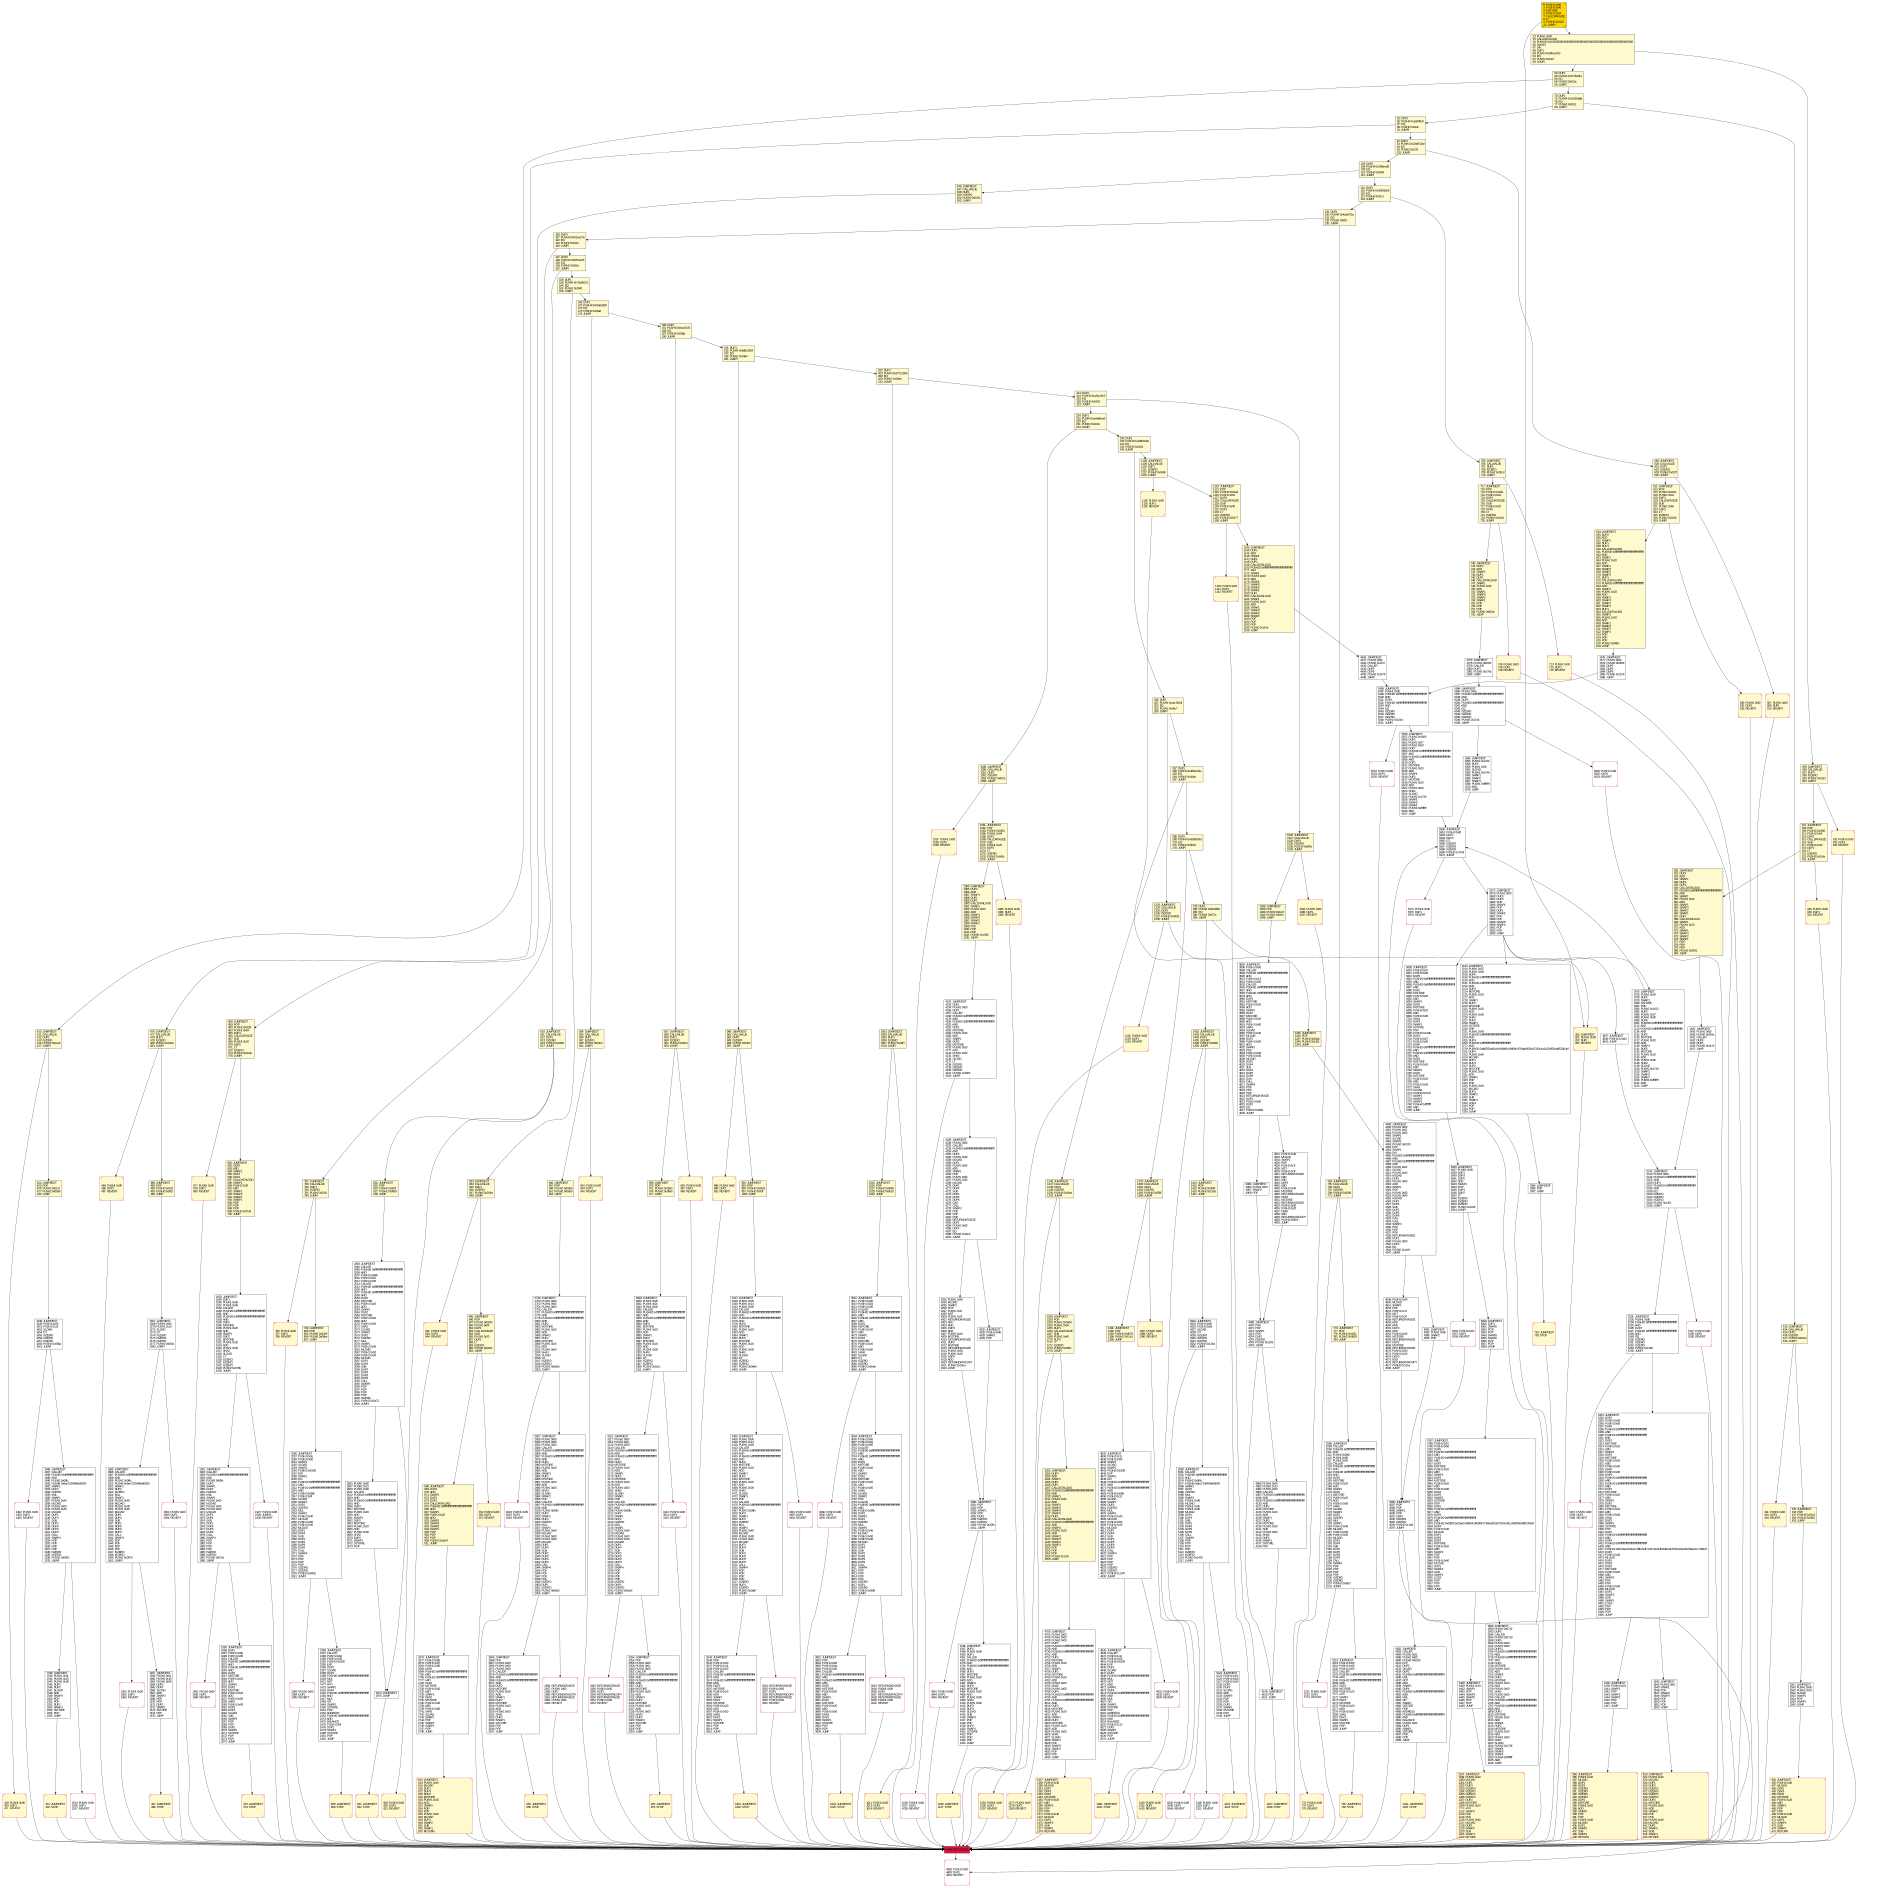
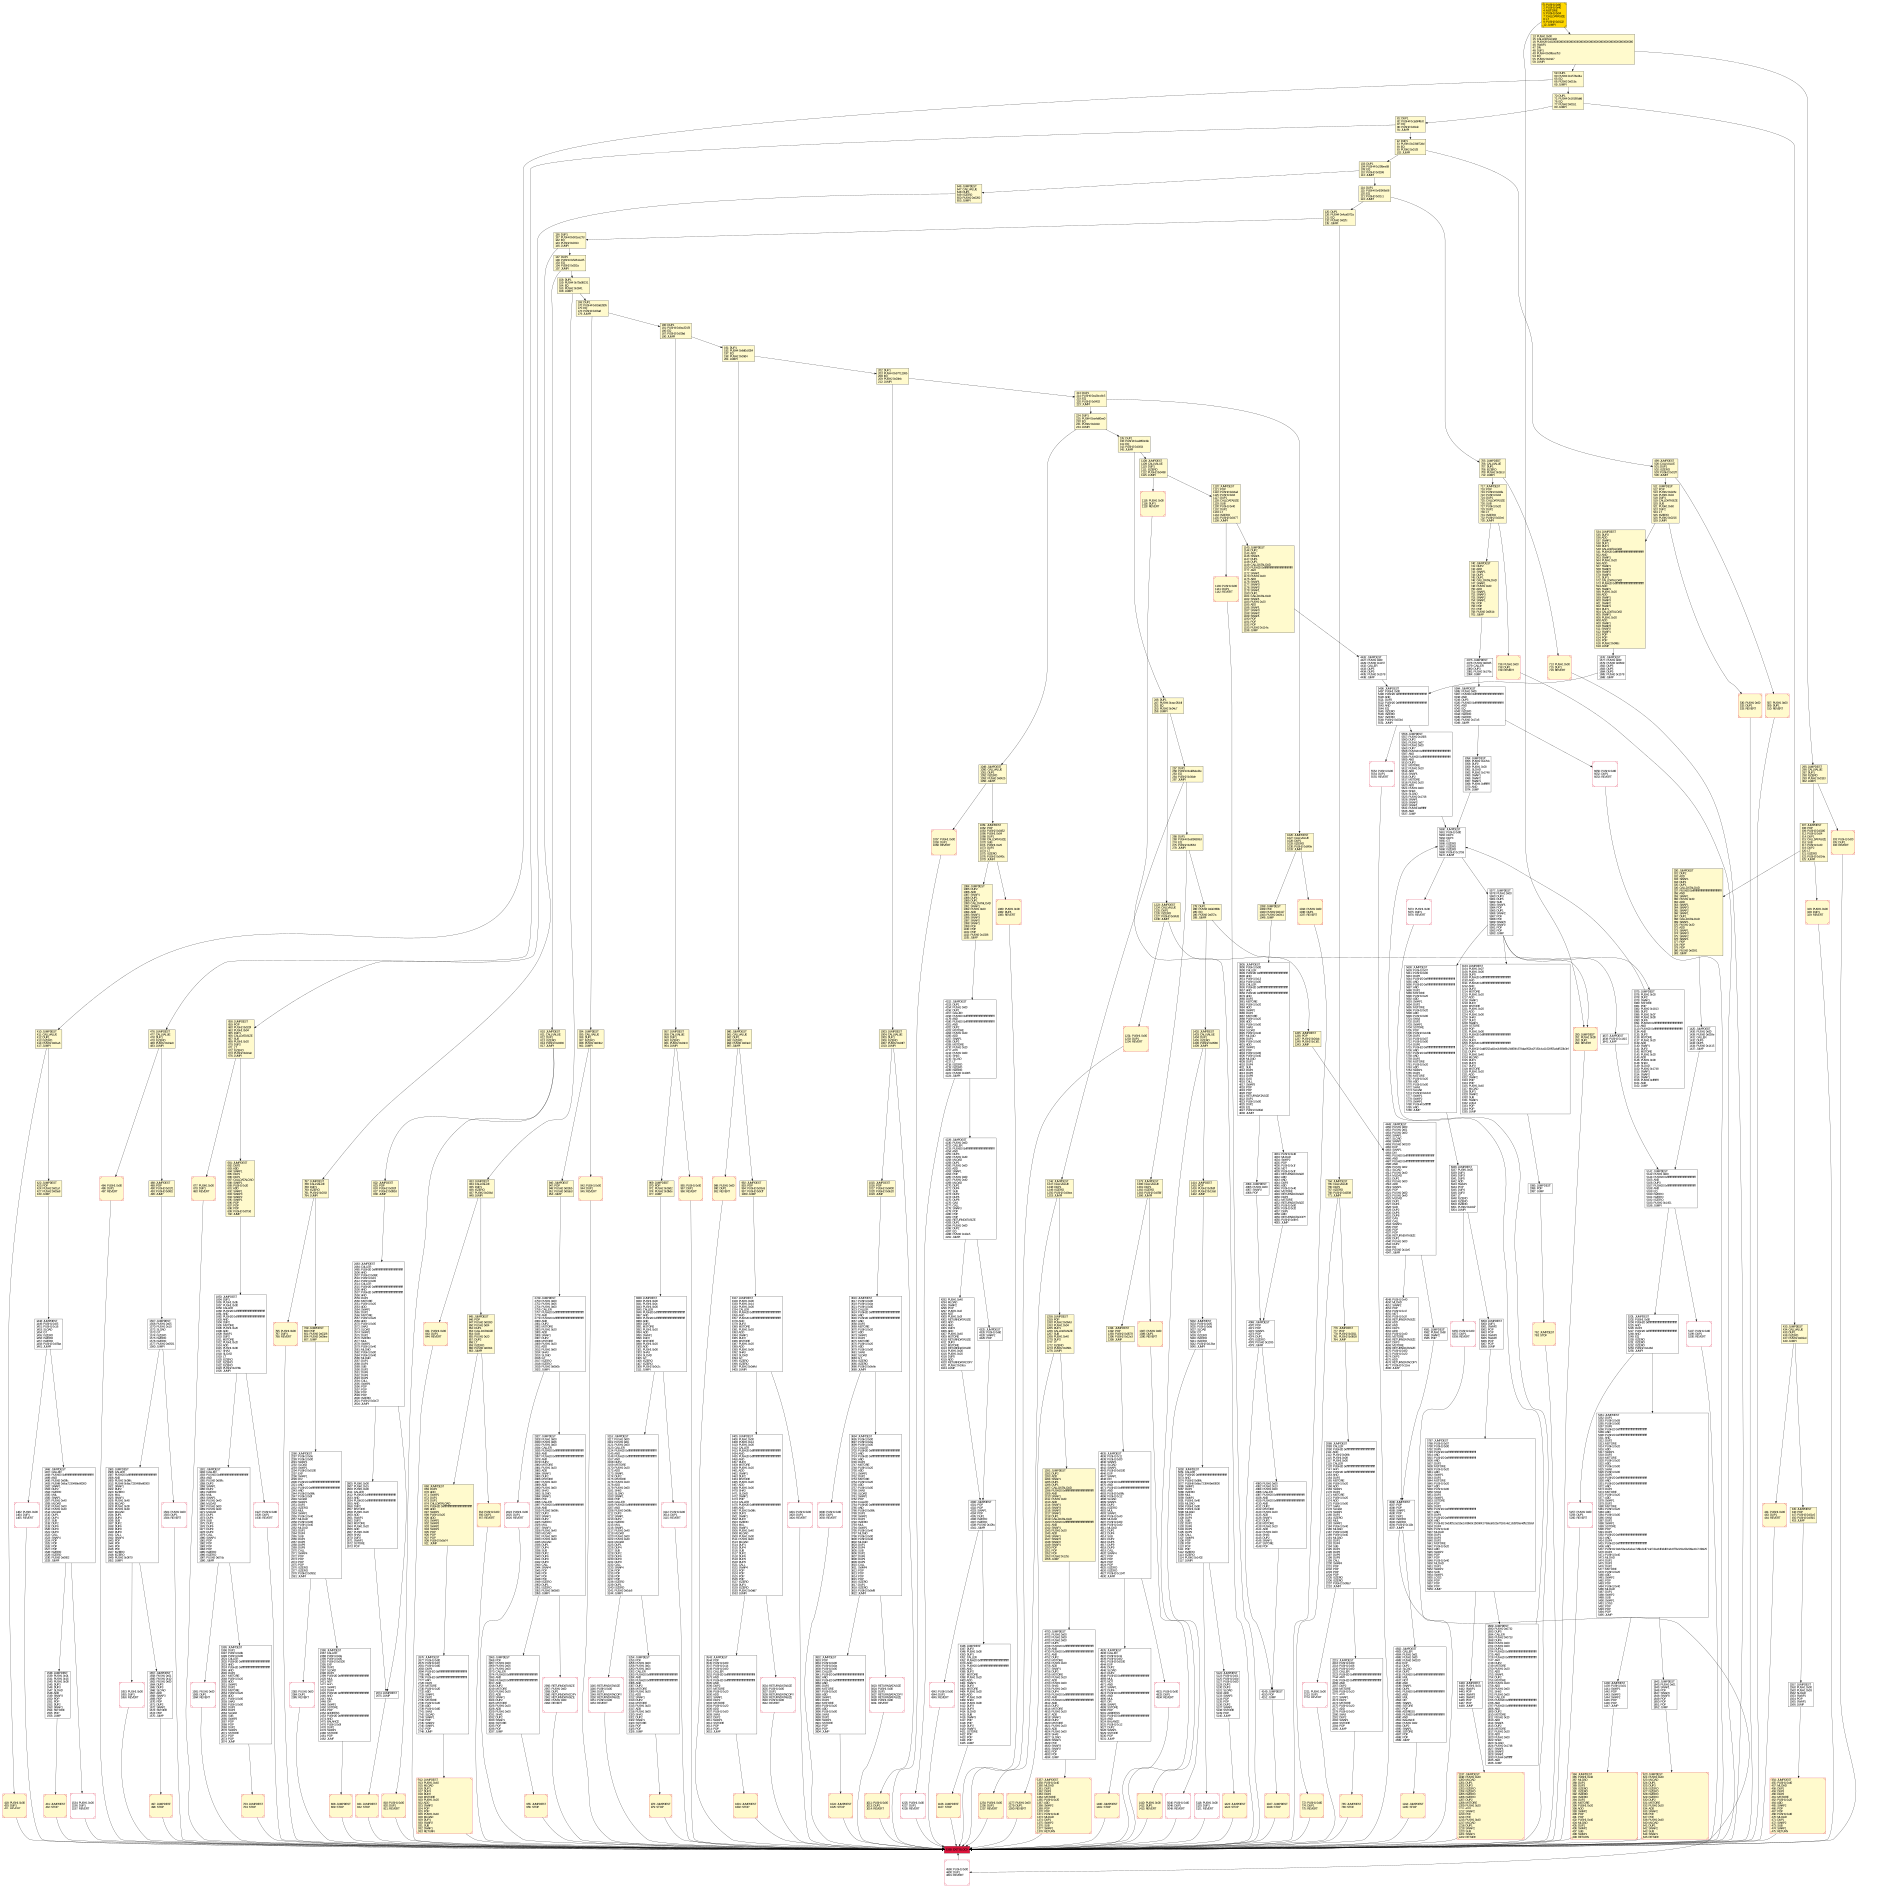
node "1927: PUSH1 0x00 1929: JUMPI1 1930: REVERT": label "1927: PUSH1 0x00 1929: JUMPI1 1930: REVERT" -> "1927: PUSH1 0x00 1929: DUP1 1930: REVERT"
edge "6369: EXIT BLOCK" -> "4598: PUSH1 0x00 4600: DUP1 4601: REVERT": reversed
